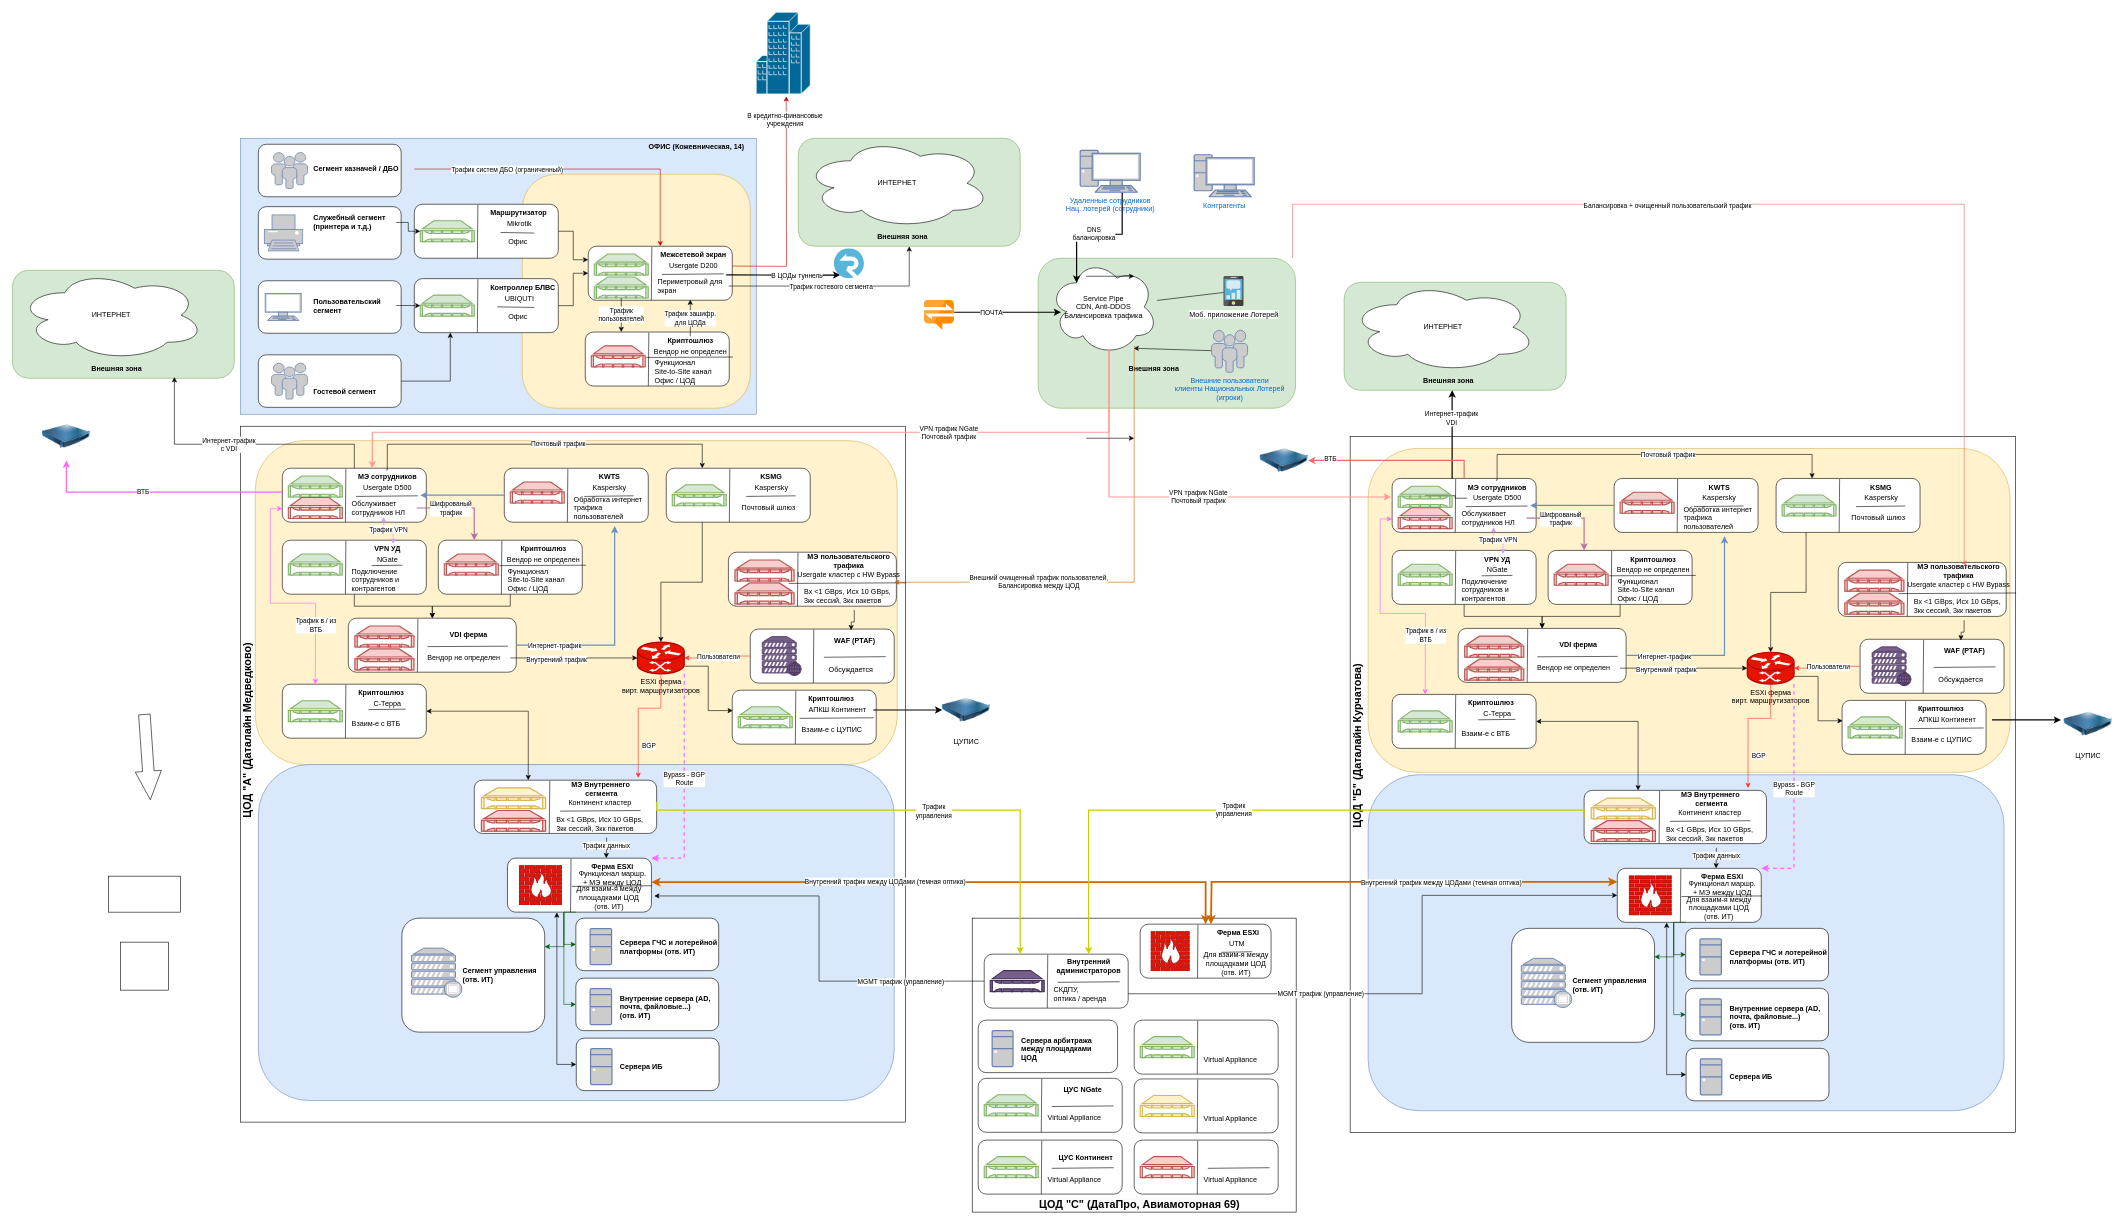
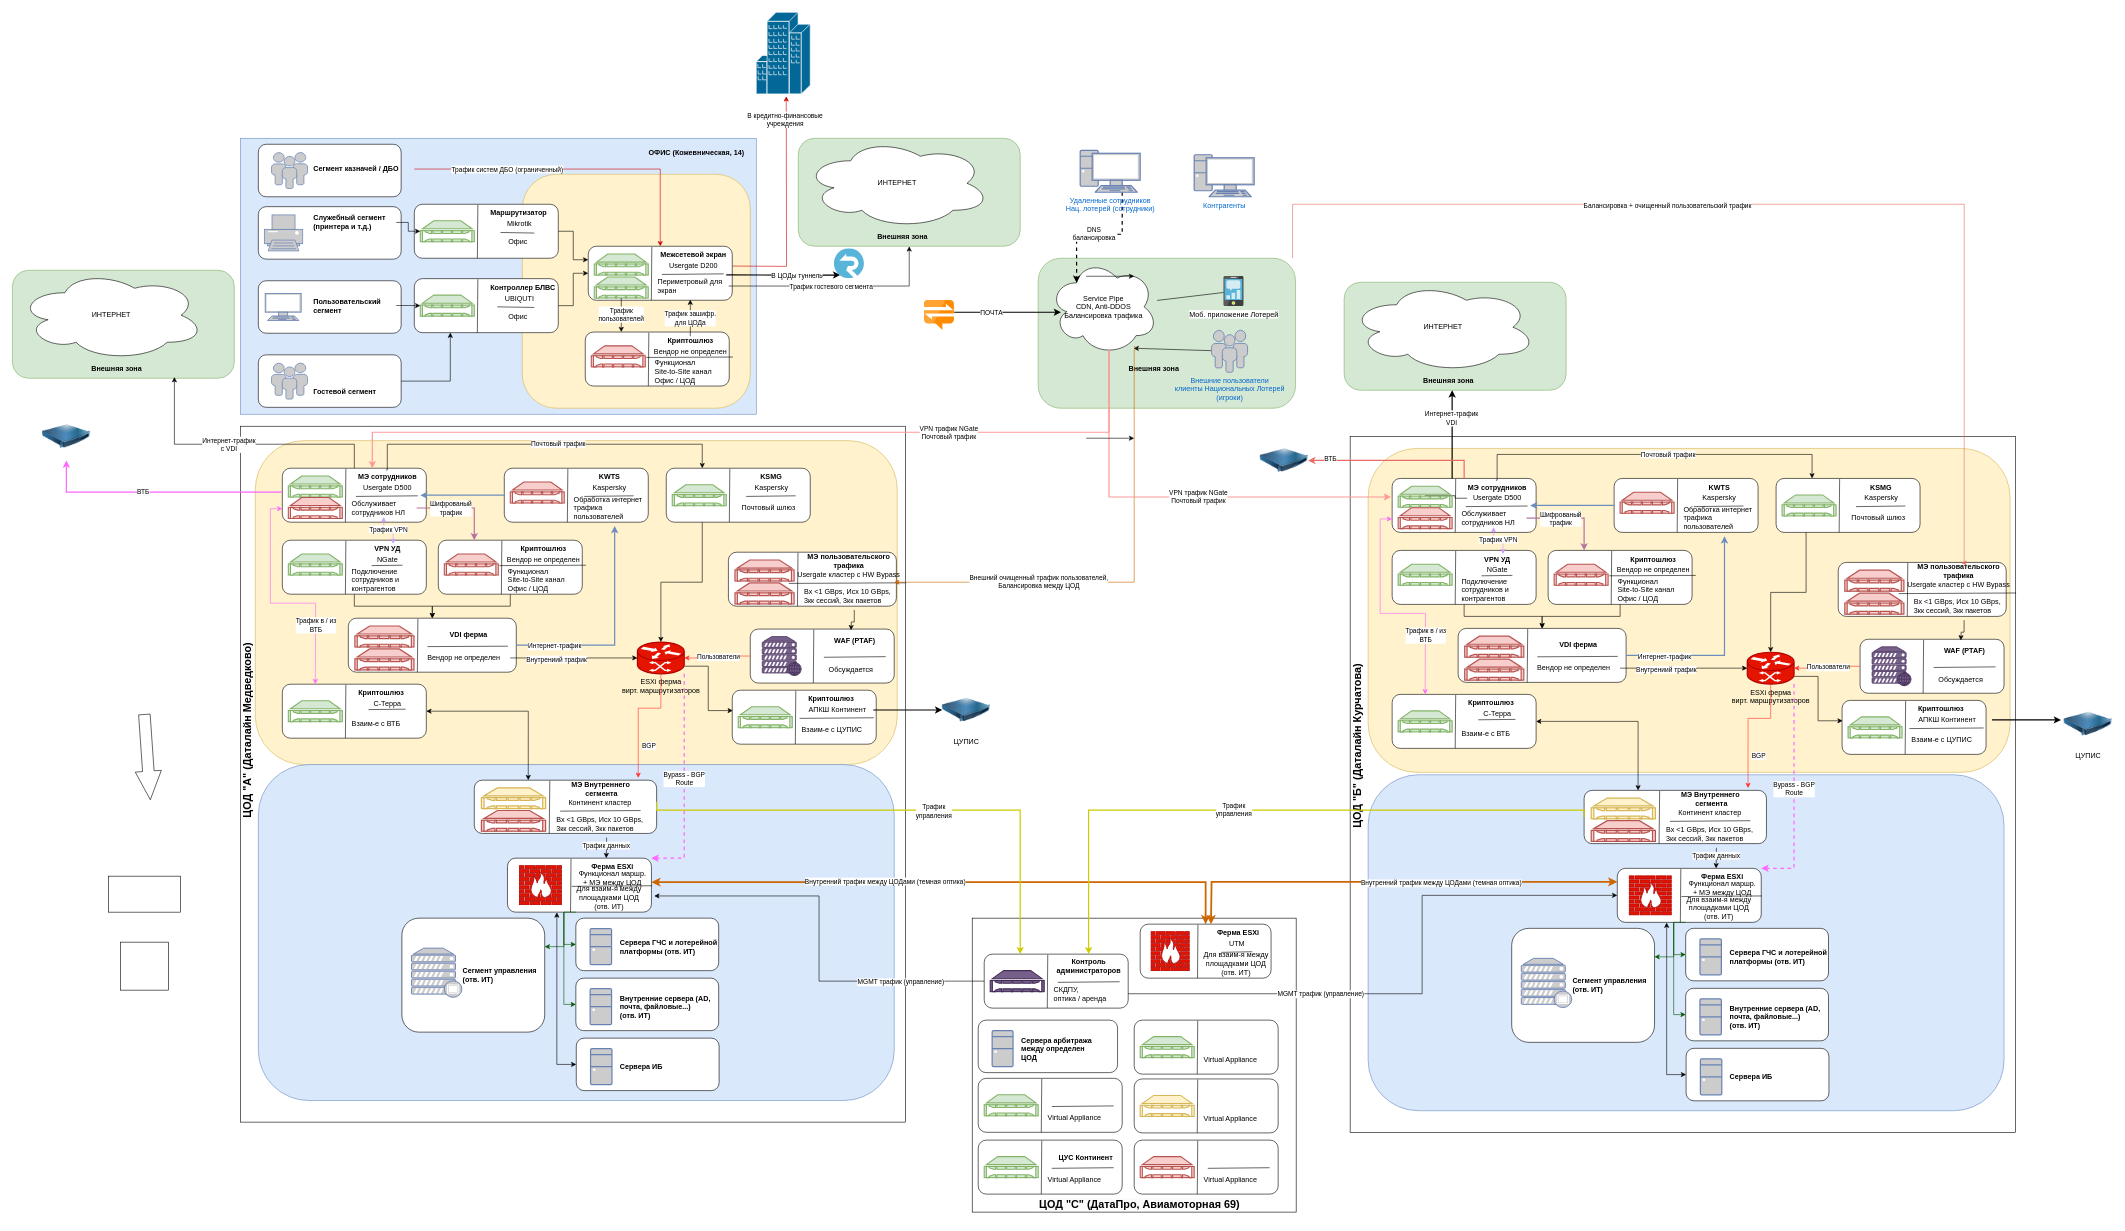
node "ОФИС (Кожевническая, 14)": moved (696, 147) -> (696, 153)
edge "Удаленные сотрудников Нац. лотерей (сотрудники)" -> "Service Pipe CDN, Anti-DDOS Балансировка трафика": style solid -> dashed
node "Внутренний администраторов": label "Внутренний администраторов" -> "Контроль администраторов"
node "Сервера арбитража между площадками ЦОД": label "Сервера арбитража между площадками ЦОД" -> "Сервера арбитража между определен ЦОД"
node "ЦУС NGate": removed
